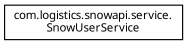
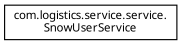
node "com.logistics.snowapi.service. SnowUserService": label "com.logistics.snowapi.service. SnowUserService" -> "com.logistics.service.service. SnowUserService"
